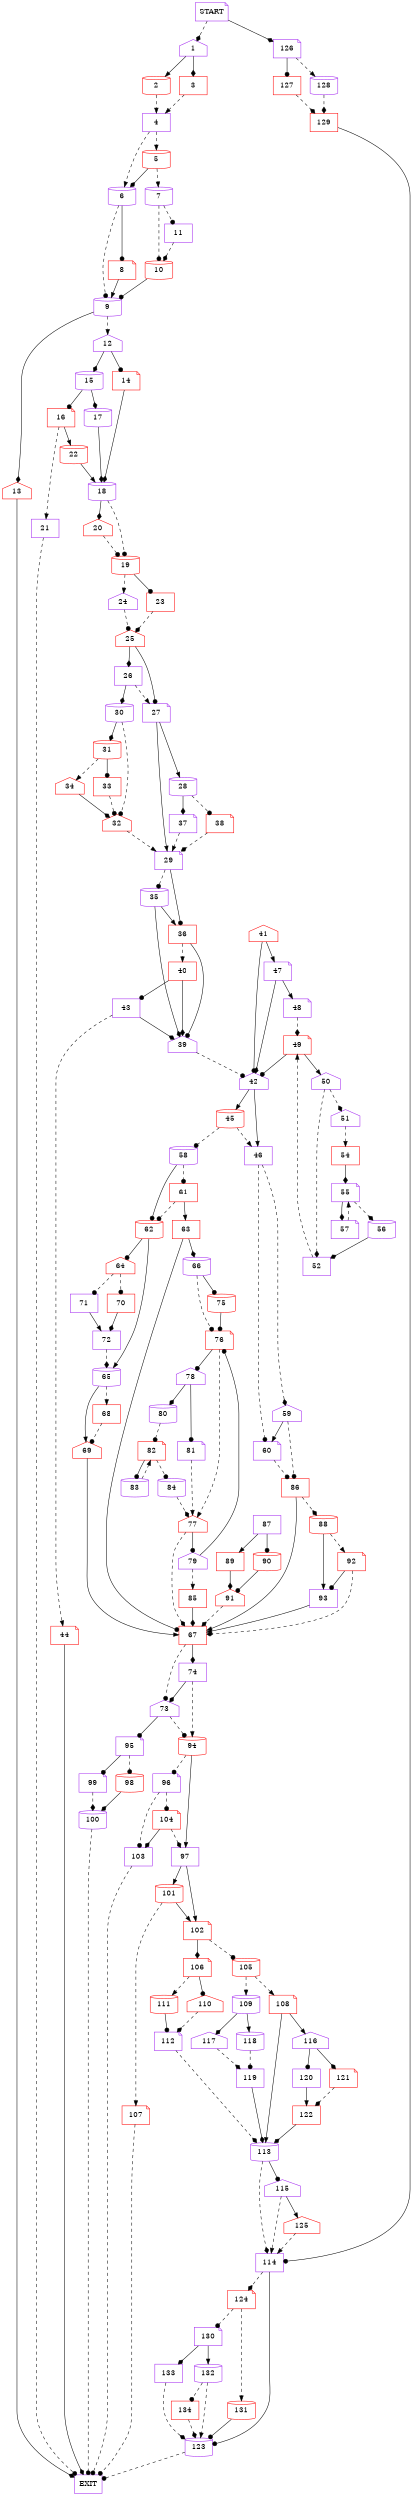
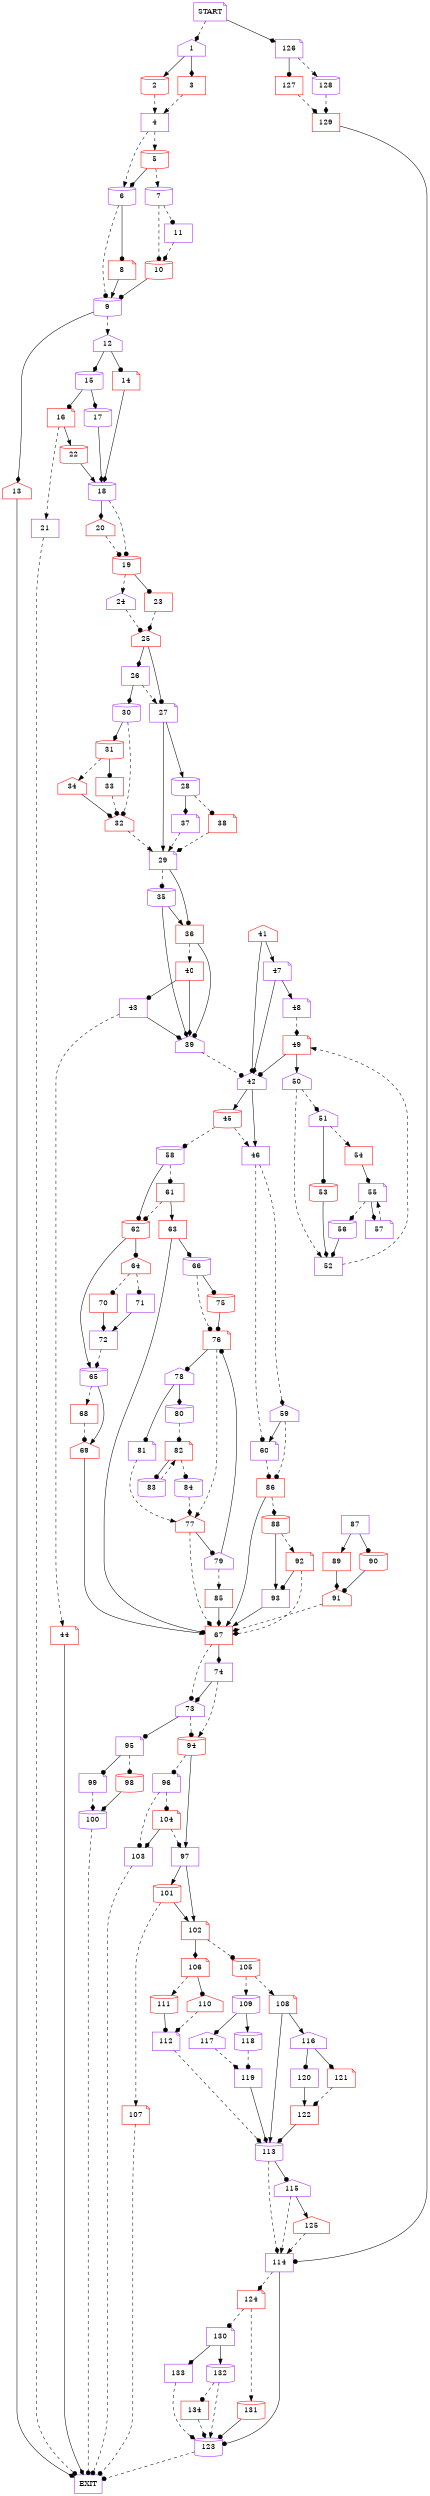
edge "50" -> "52": arrowhead diamond -> normal
node "53": added
